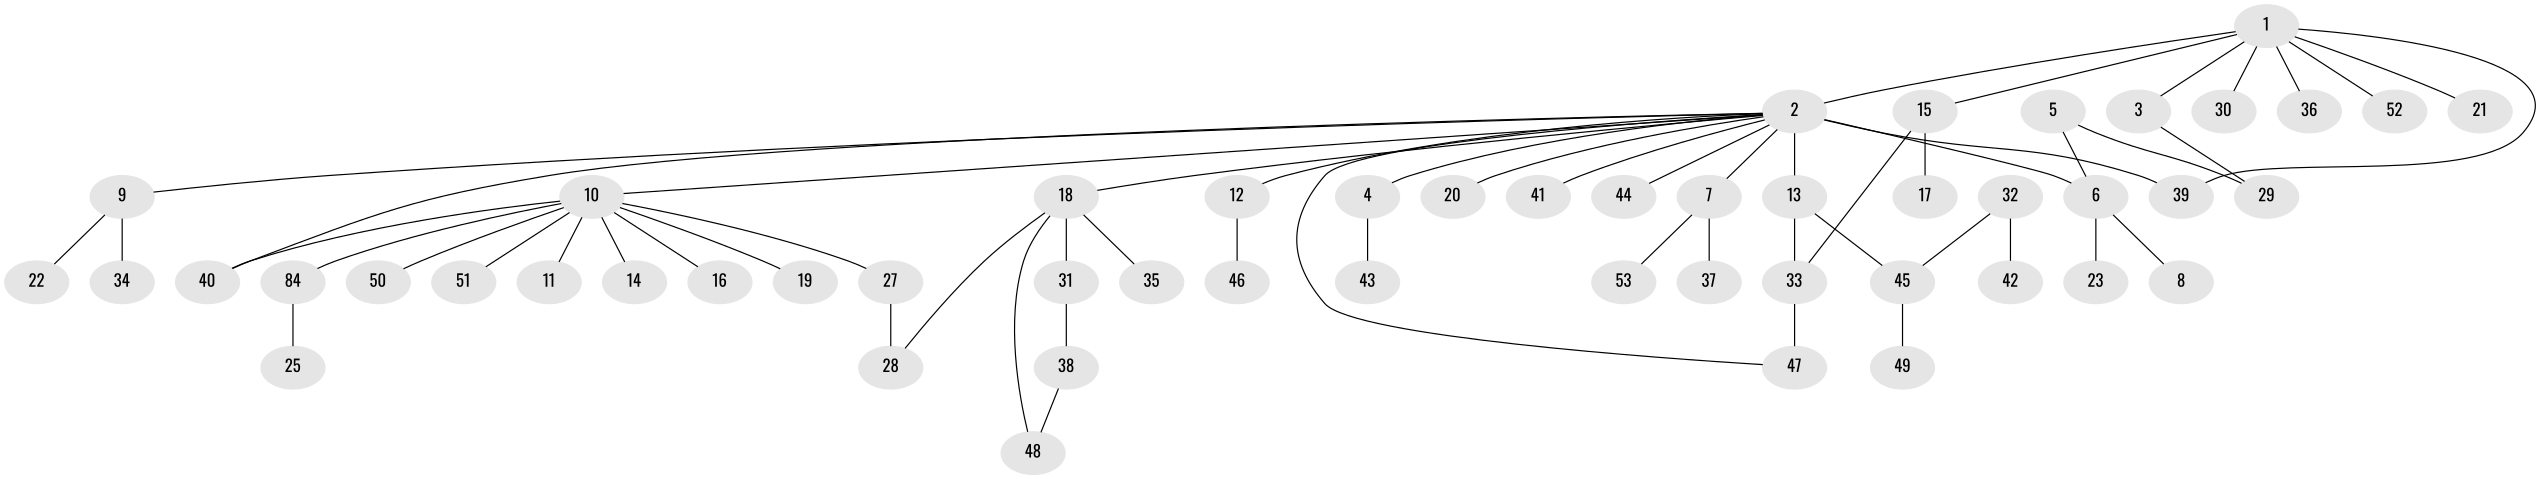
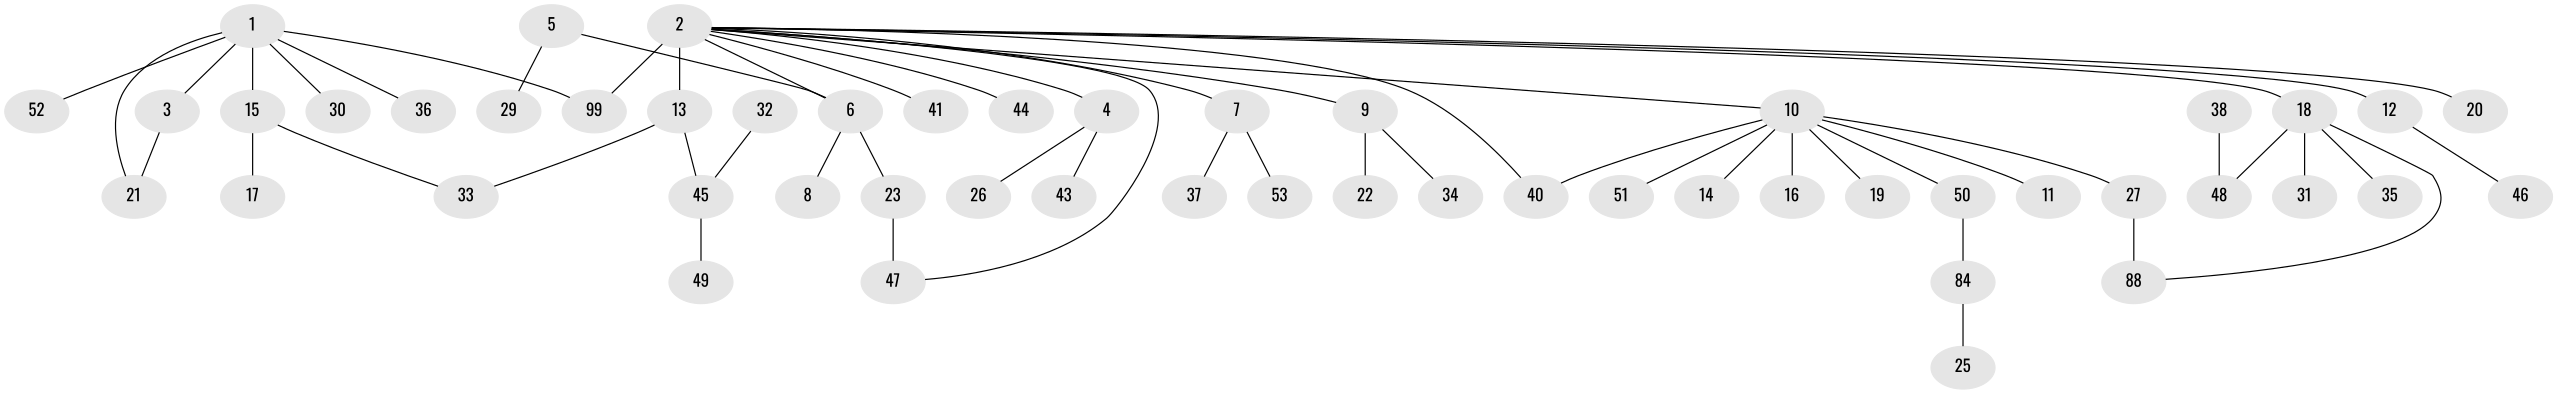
edge "1" -- "2": removed
edge "3" -- "29": now "3" -- "21"
node "26": added
node "39": label "39" -> "99"
edge "10" -- "84": now "50" -- "84"
node "42": removed
edge "31" -- "38": removed
edge "33" -- "47": now "23" -- "47"
node "28": label "28" -> "88"
